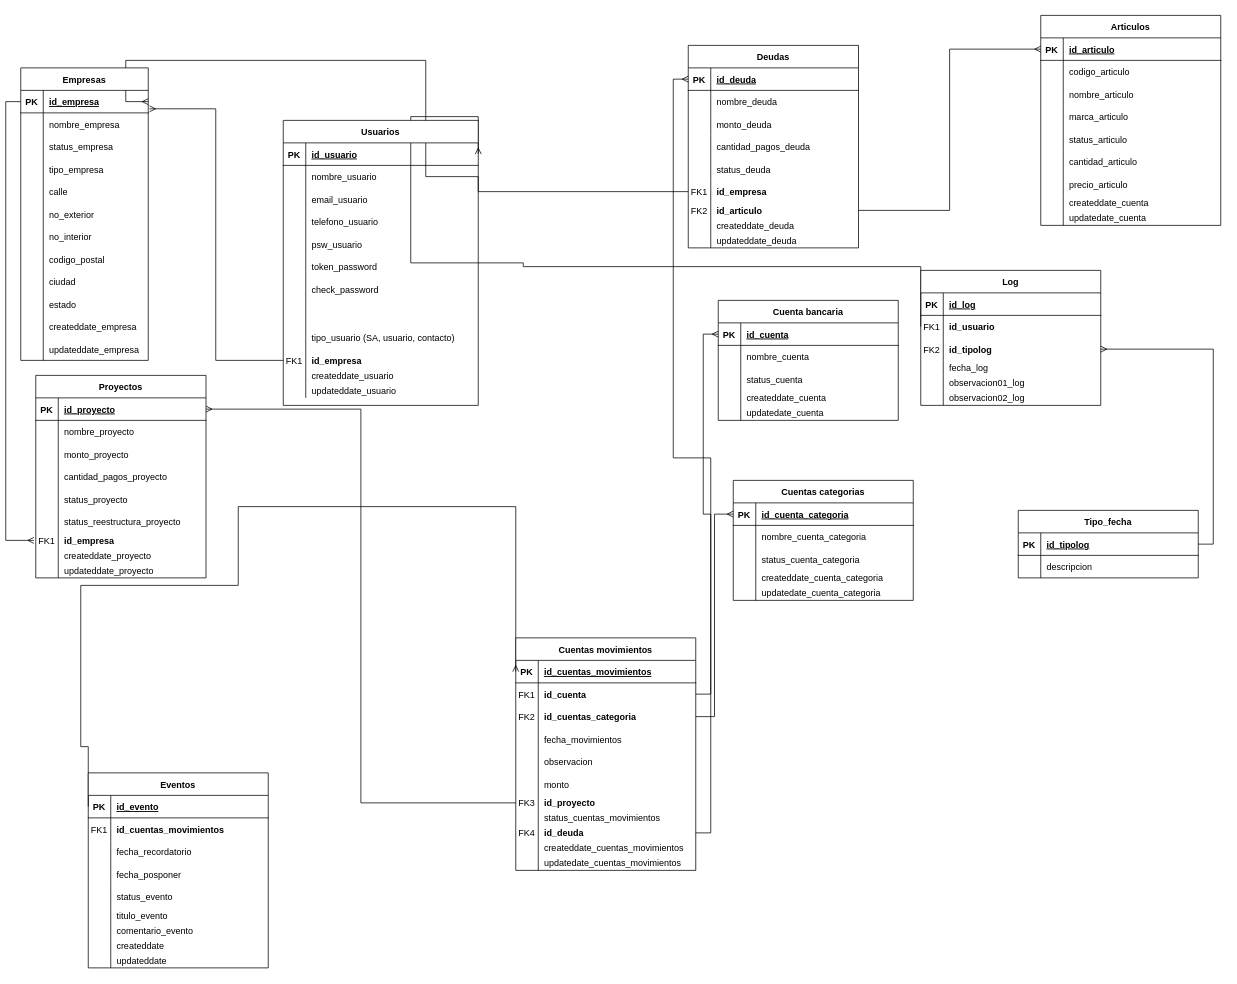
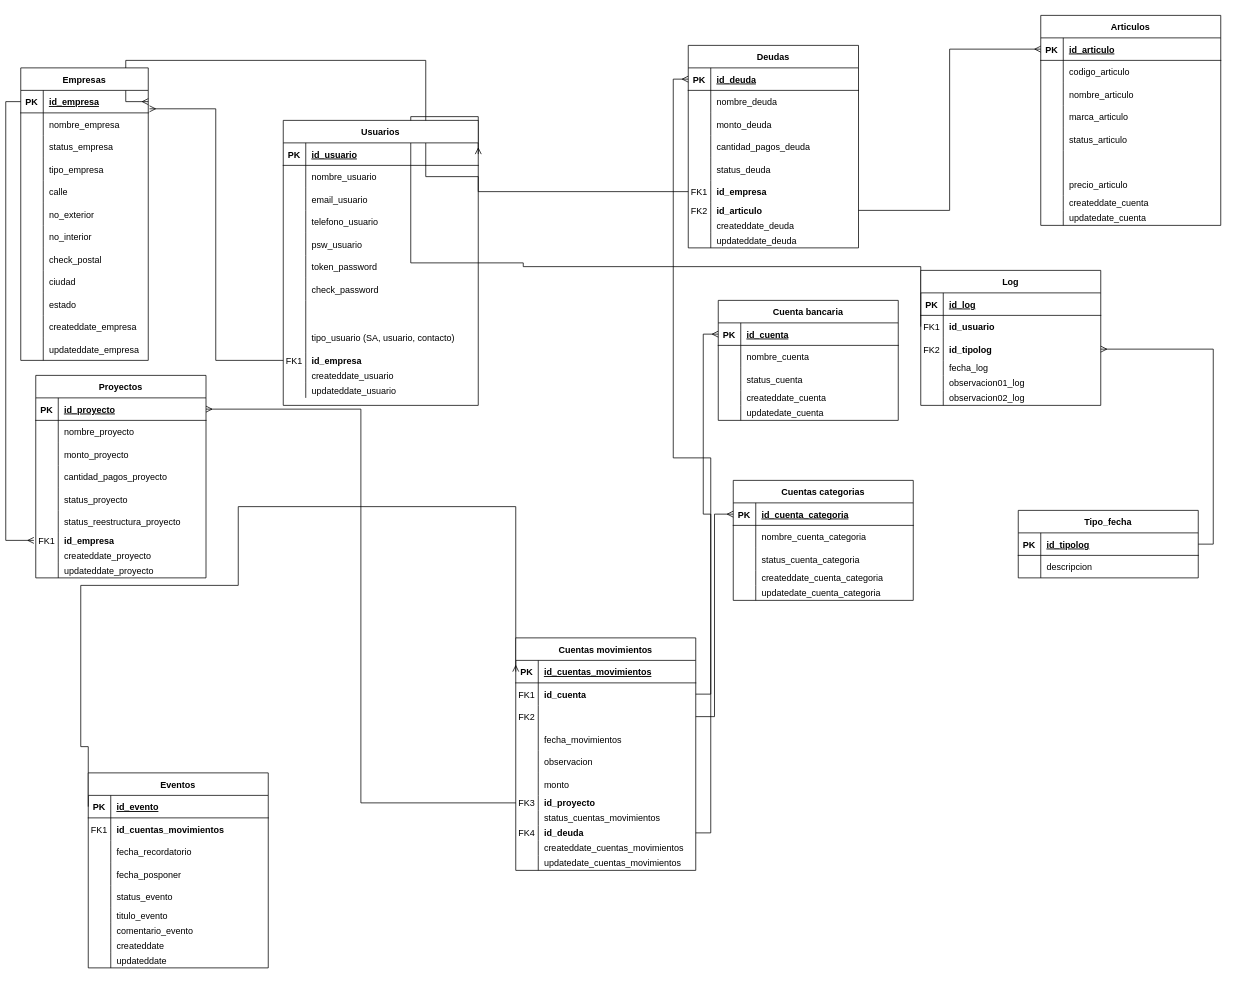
node "cantidad_articulo": removed
node "codigo_postal": label "codigo_postal" -> "check_postal"
node "id_cuentas_categoria": removed
